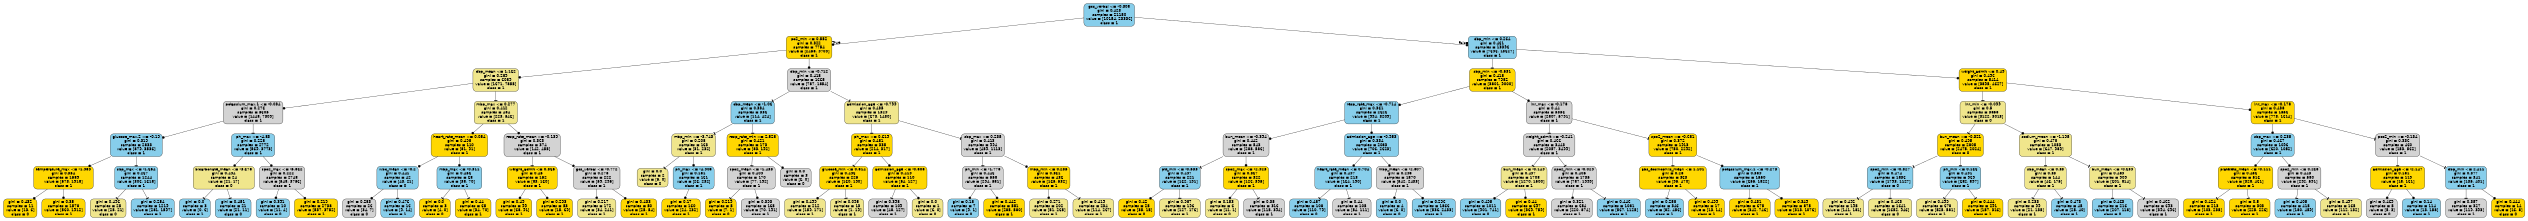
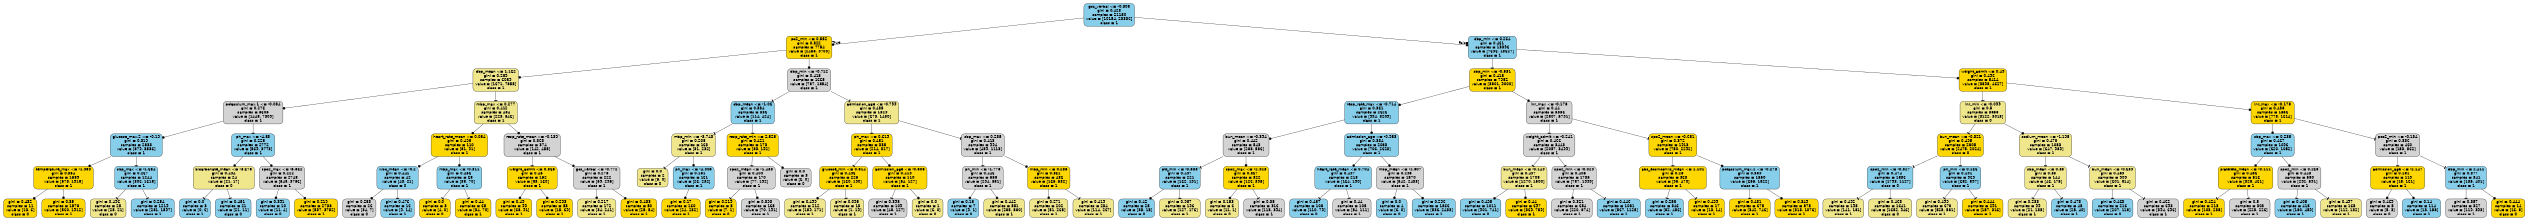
node "gini = 0.442 samples = 551 value = [285, 580] class = 1": fillcolor gold -> khaki
node "gini = 0.42 samples = 25 value = [35, 15] class = 0": fillcolor gold -> skyblue
node "gini = 0.5 samples = 303 value = [225, 226] class = 1": fillcolor gold -> lightgrey
